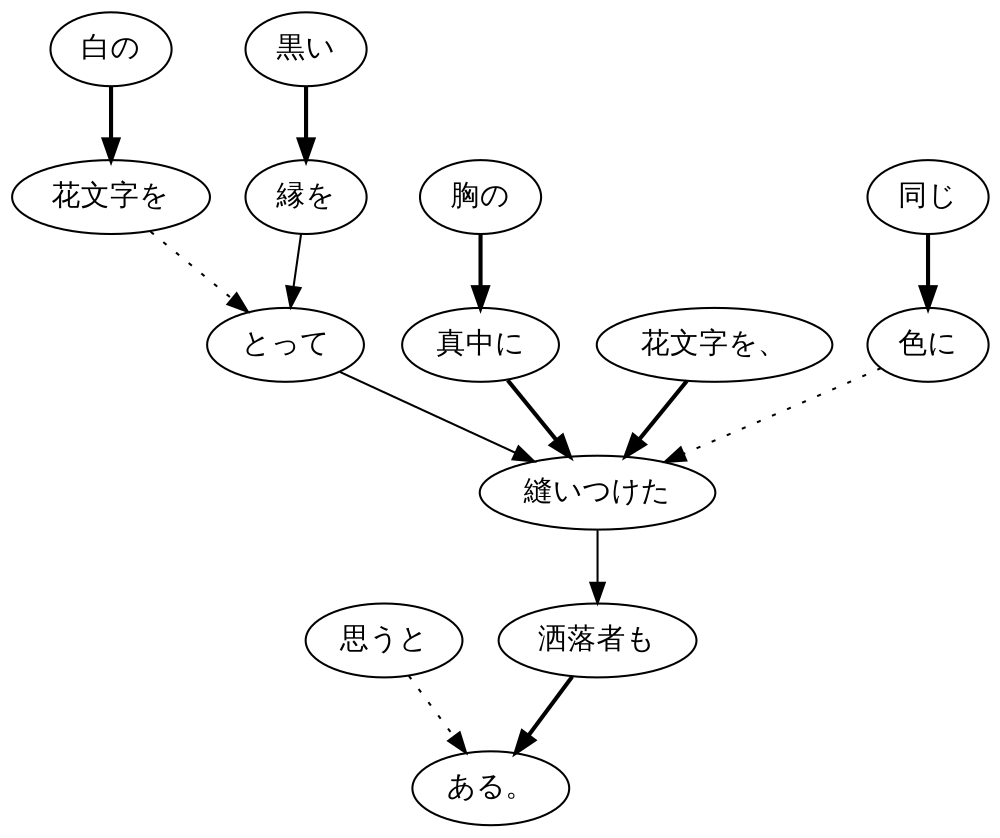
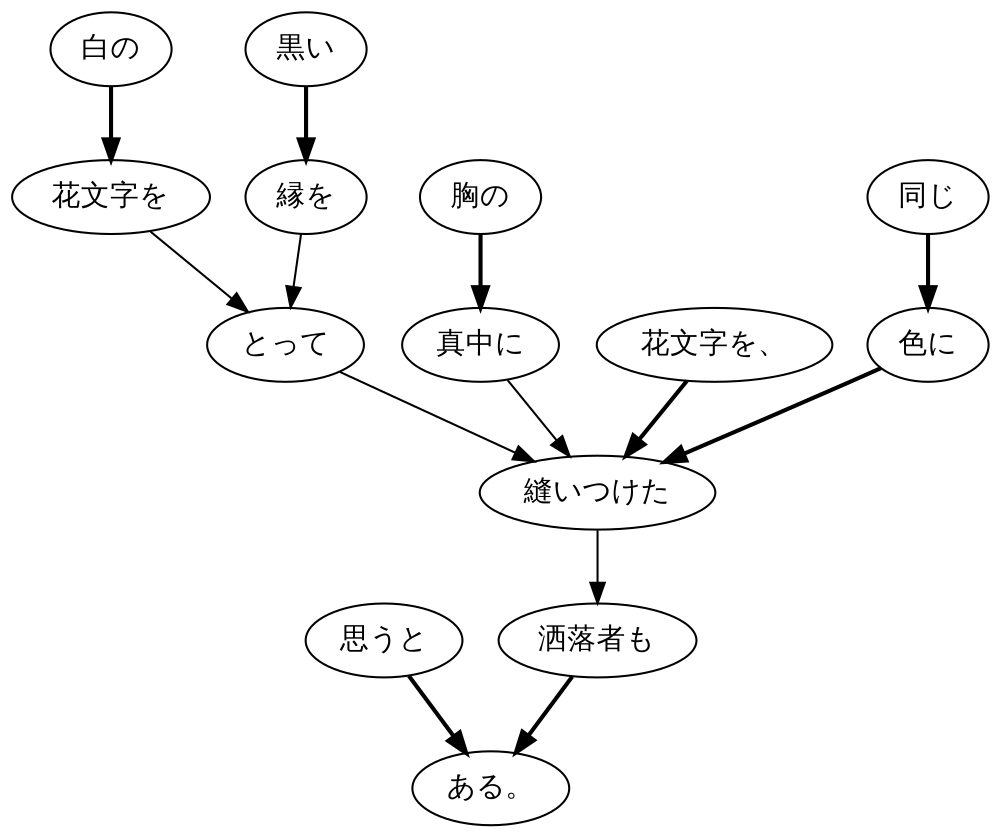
edge "花文字を" -> "とって": style dotted -> solid
edge "真中に" -> "縫いつけた": style bold -> solid
edge "色に" -> "縫いつけた": style dotted -> bold
edge "思うと" -> "ある。": style dotted -> bold
